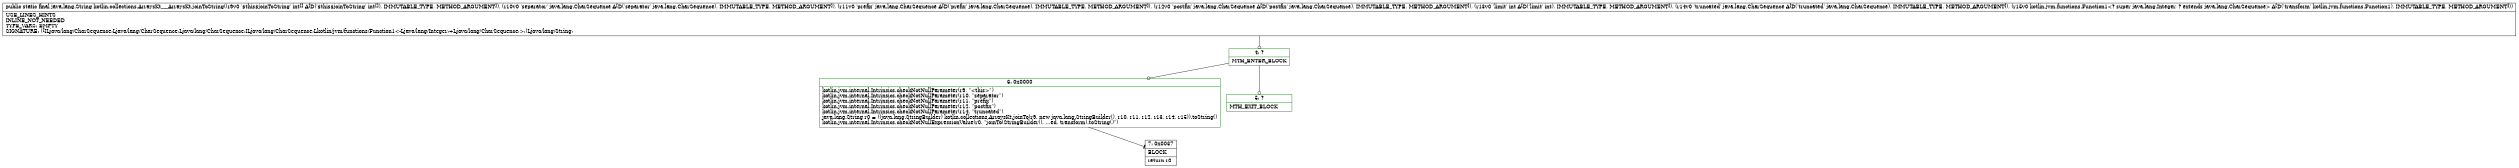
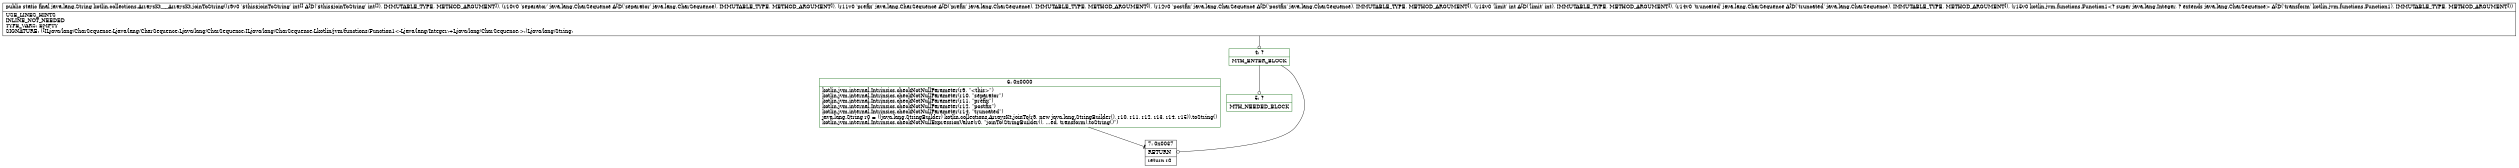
edge "4: ?" -> "6: 0x0000": now "4: ?" -> "7: 0x0037"
node "5: ?": text "MTH_EXIT_BLOCK" -> "MTH_NEEDED_BLOCK"
node "7: 0x0037": text "BLOCK" -> "RETURN"
